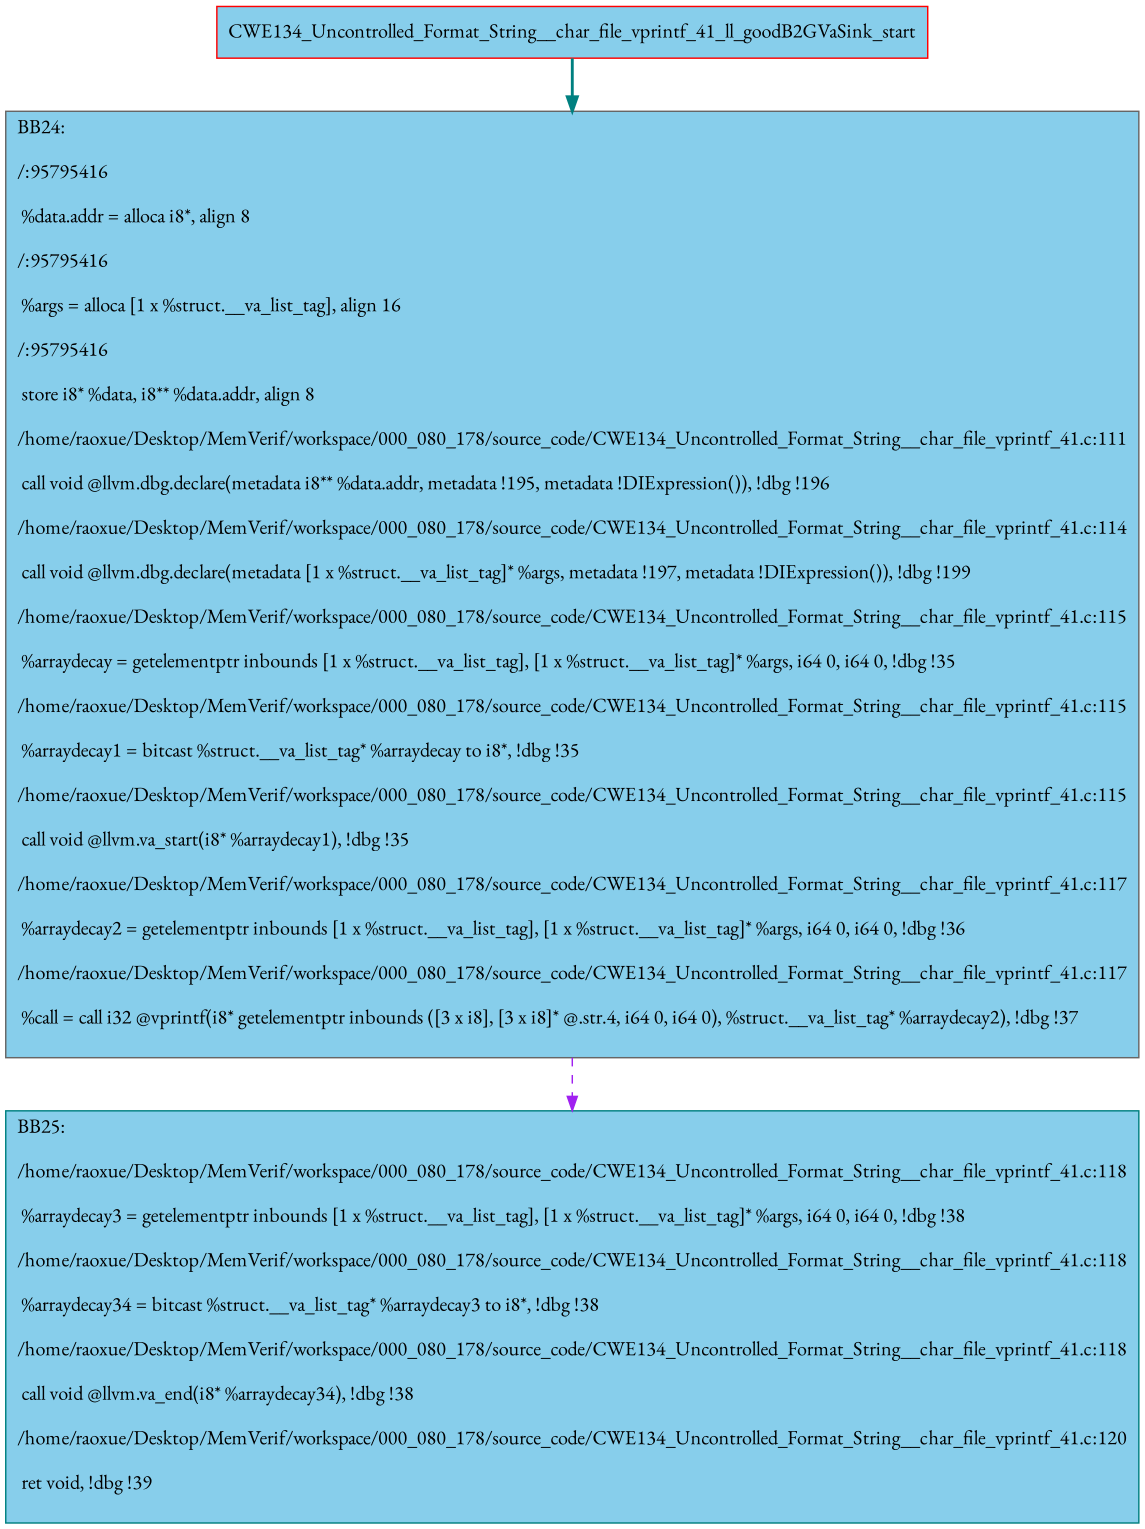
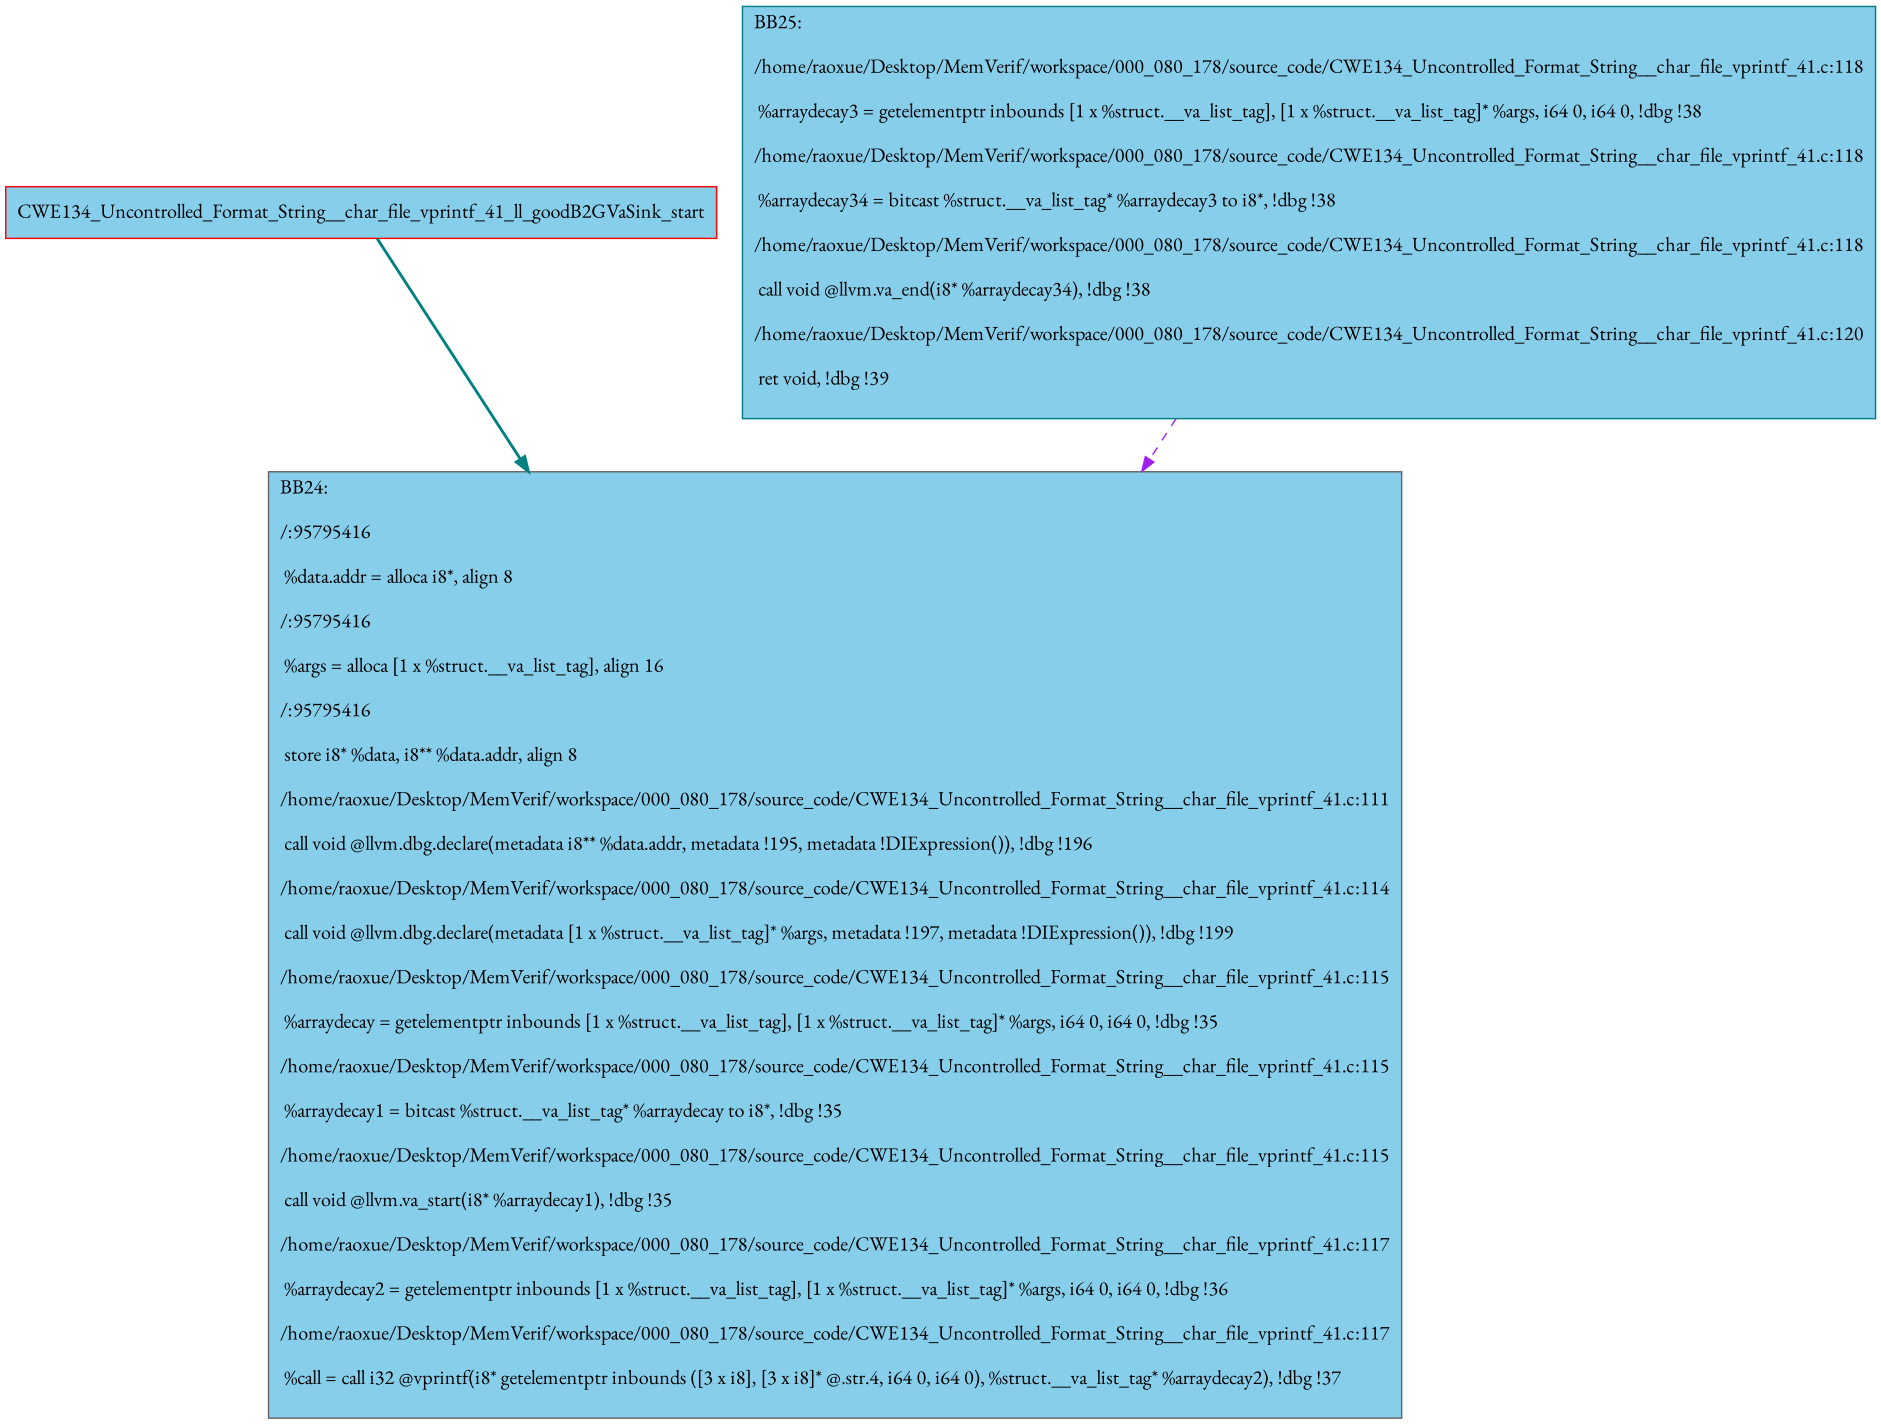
edge "BB24:" -> "BB25:": reversed
